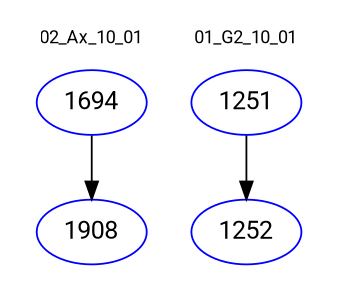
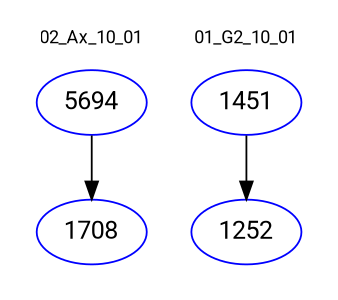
node "1694": label "1694" -> "5694"
node "1251": label "1251" -> "1451"
node "1908": label "1908" -> "1708"
